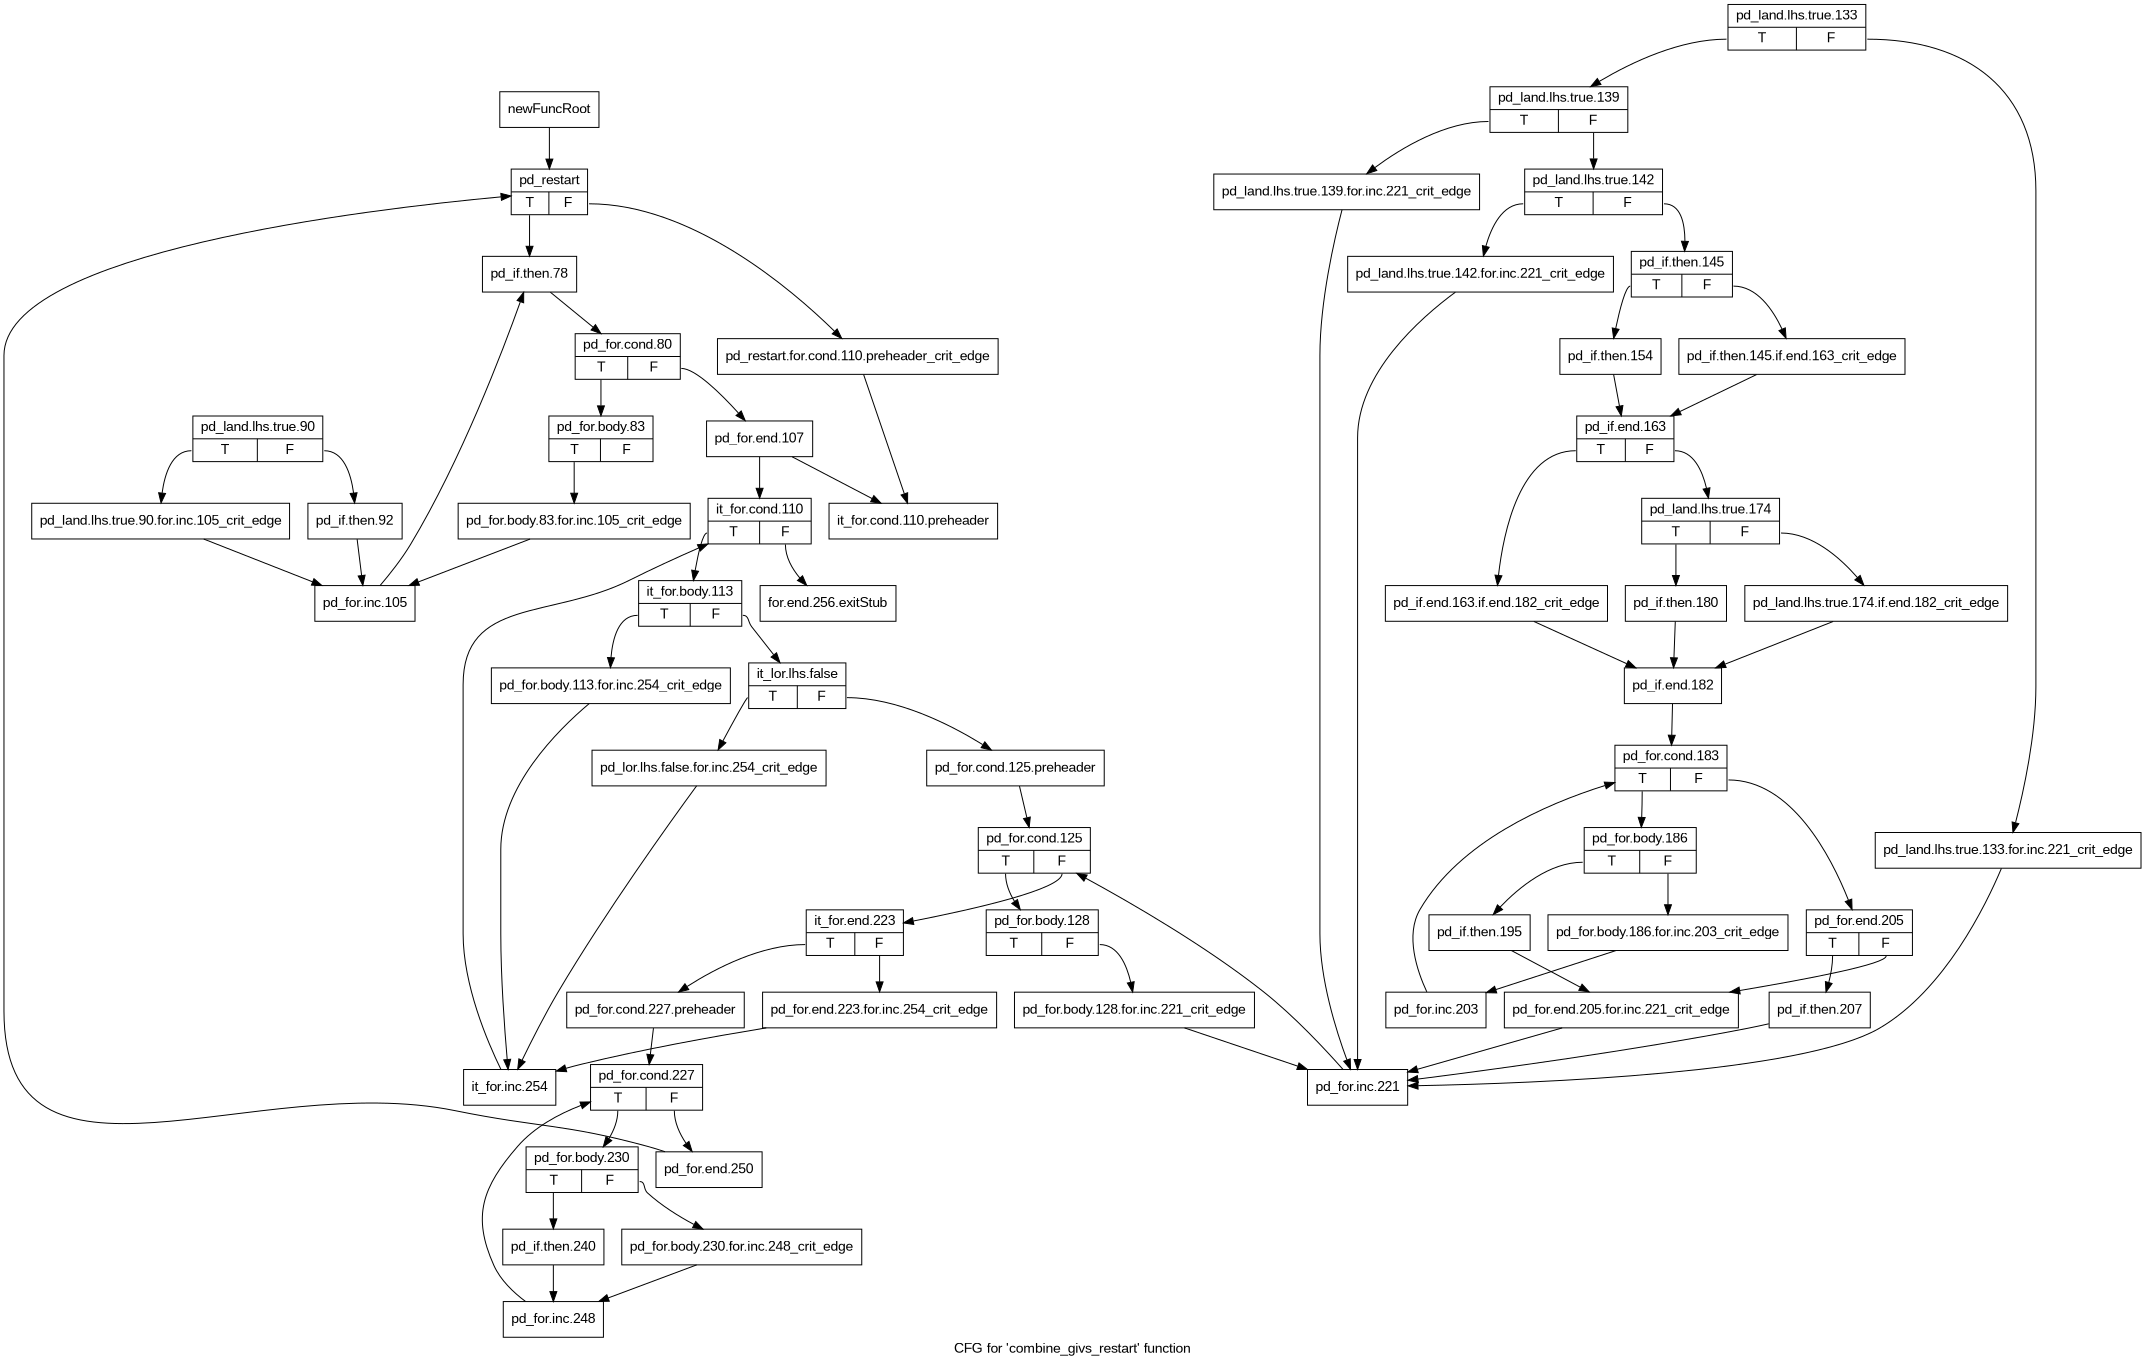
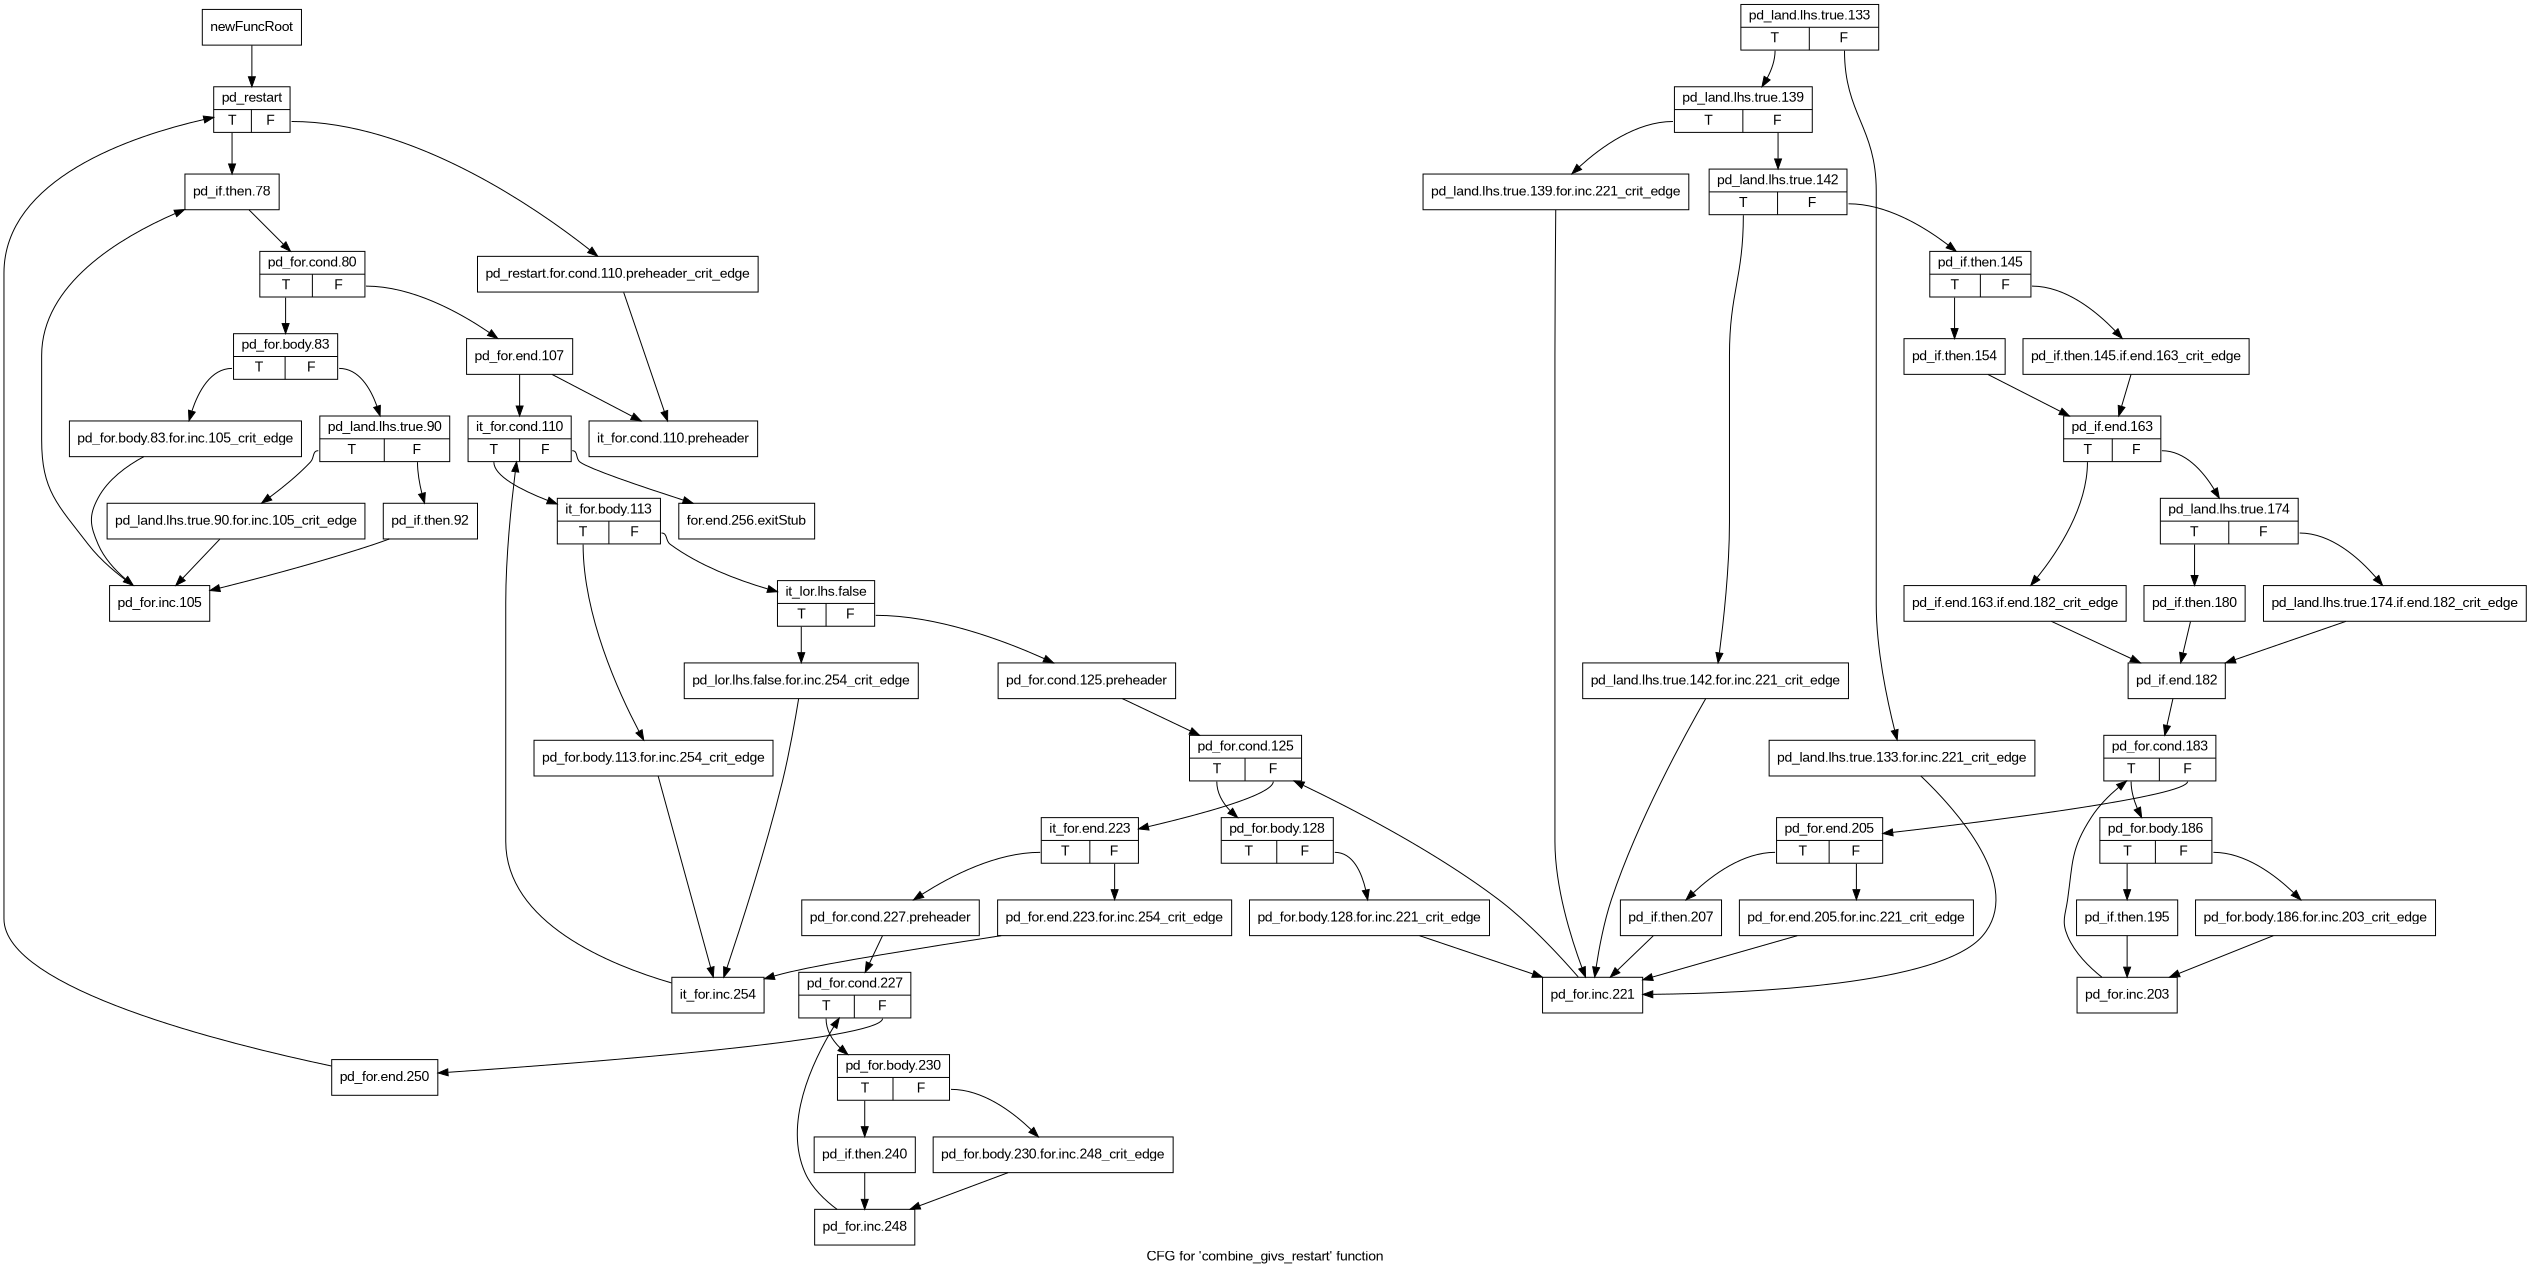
edge "pd_for.body.83" -> "pd_land.lhs.true.90": added
edge "pd_if.then.195" -> "pd_for.end.205.for.inc.221_crit_edge": now "pd_if.then.195" -> "pd_for.inc.203"
